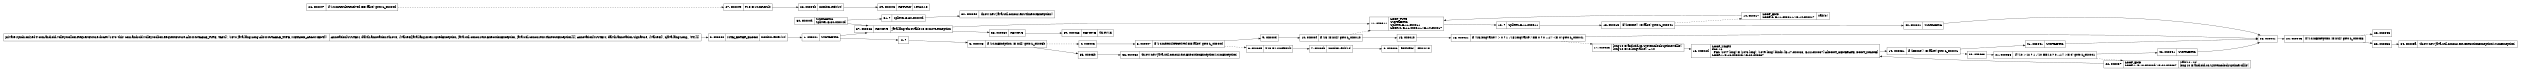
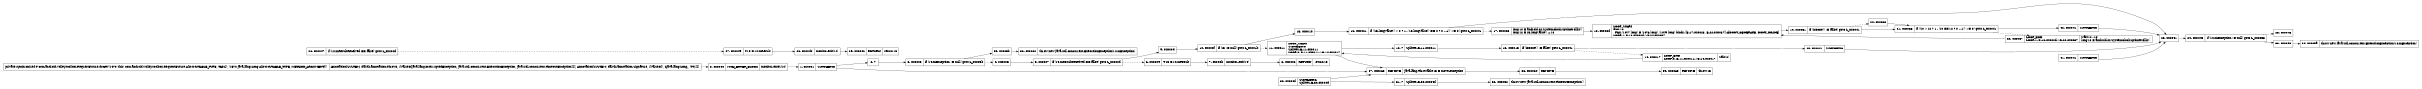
node "11: 0x0011": text "LOOP_TYPE" -> "LOOP_START"
edge "37: 0x0063" -> "11: 0x0011": reversed
edge "19: 0x0031" -> "41: 0x0041": now "19: 0x0031" -> "21: 0x0035"
